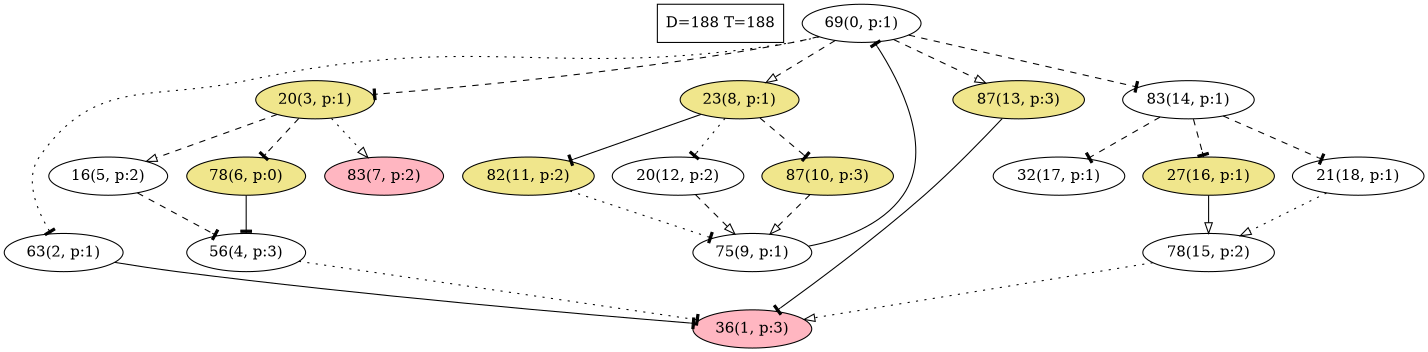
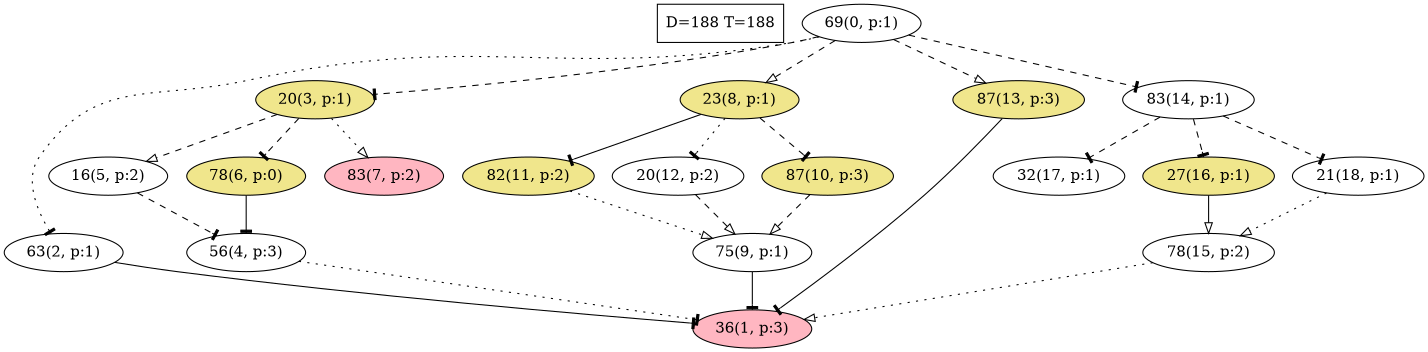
edge "75(9, p:1)" -> "69(0, p:1)": now "75(9, p:1)" -> "36(1, p:3)"
edge "82(11, p:2)" -> "75(9, p:1)": arrowhead tee -> onormal
